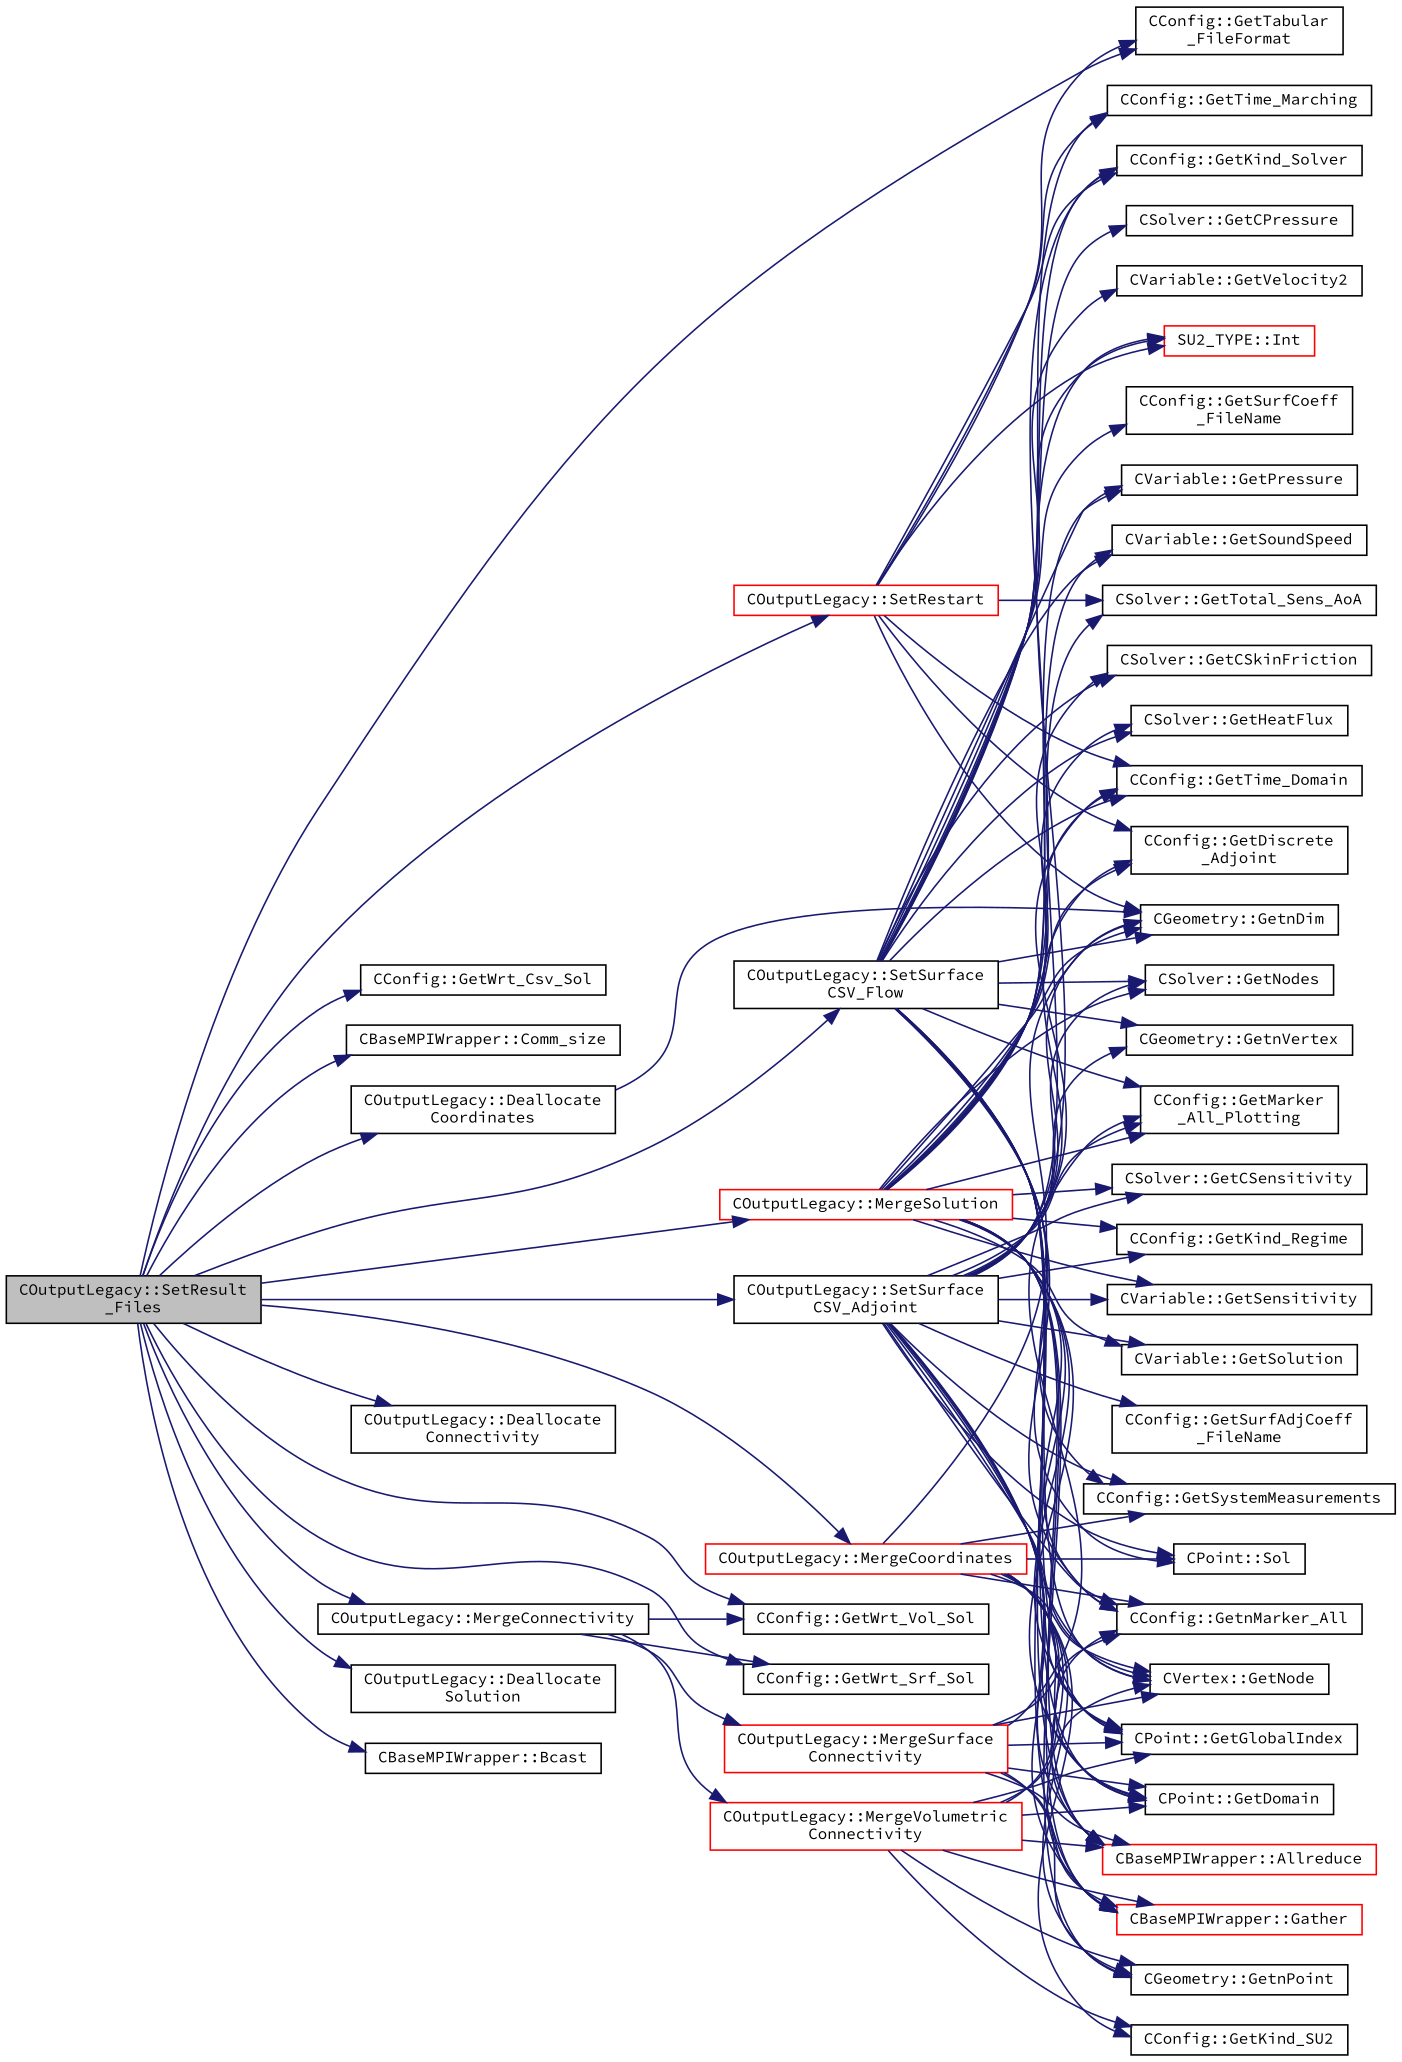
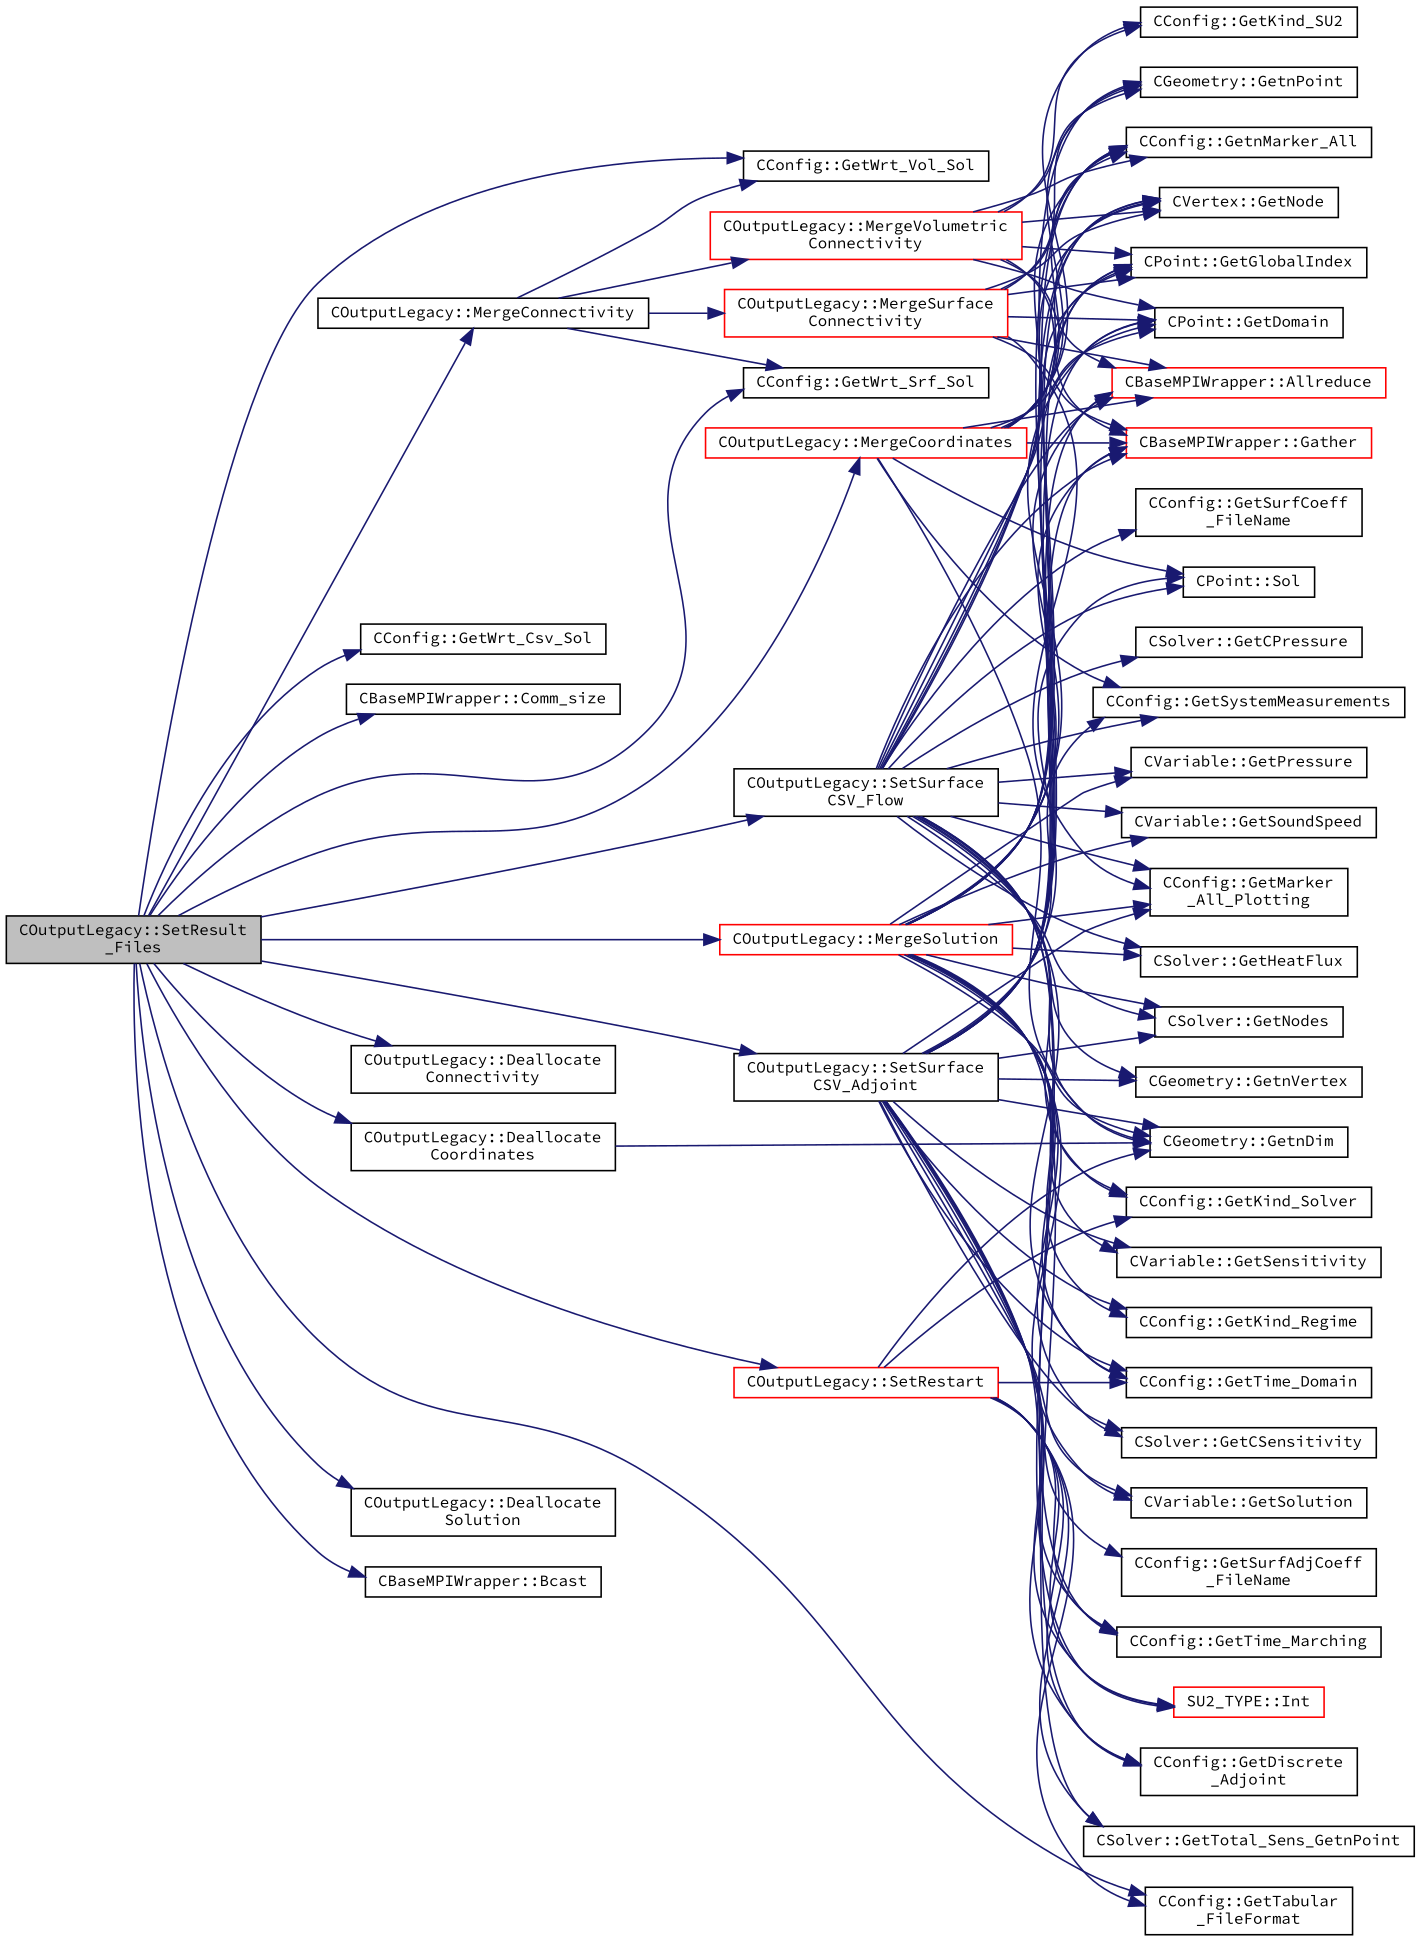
node "CVariable::GetVelocity2": removed
node "CSolver::GetTotal_Sens_AoA": label "CSolver::GetTotal_Sens_AoA" -> "CSolver::GetTotal_Sens_GetnPoint"
node "CSolver::GetCSkinFriction": removed
edge "COutputLegacy::SetSurface CSV_Adjoint" -> "CConfig::GetTime_Marching": added
